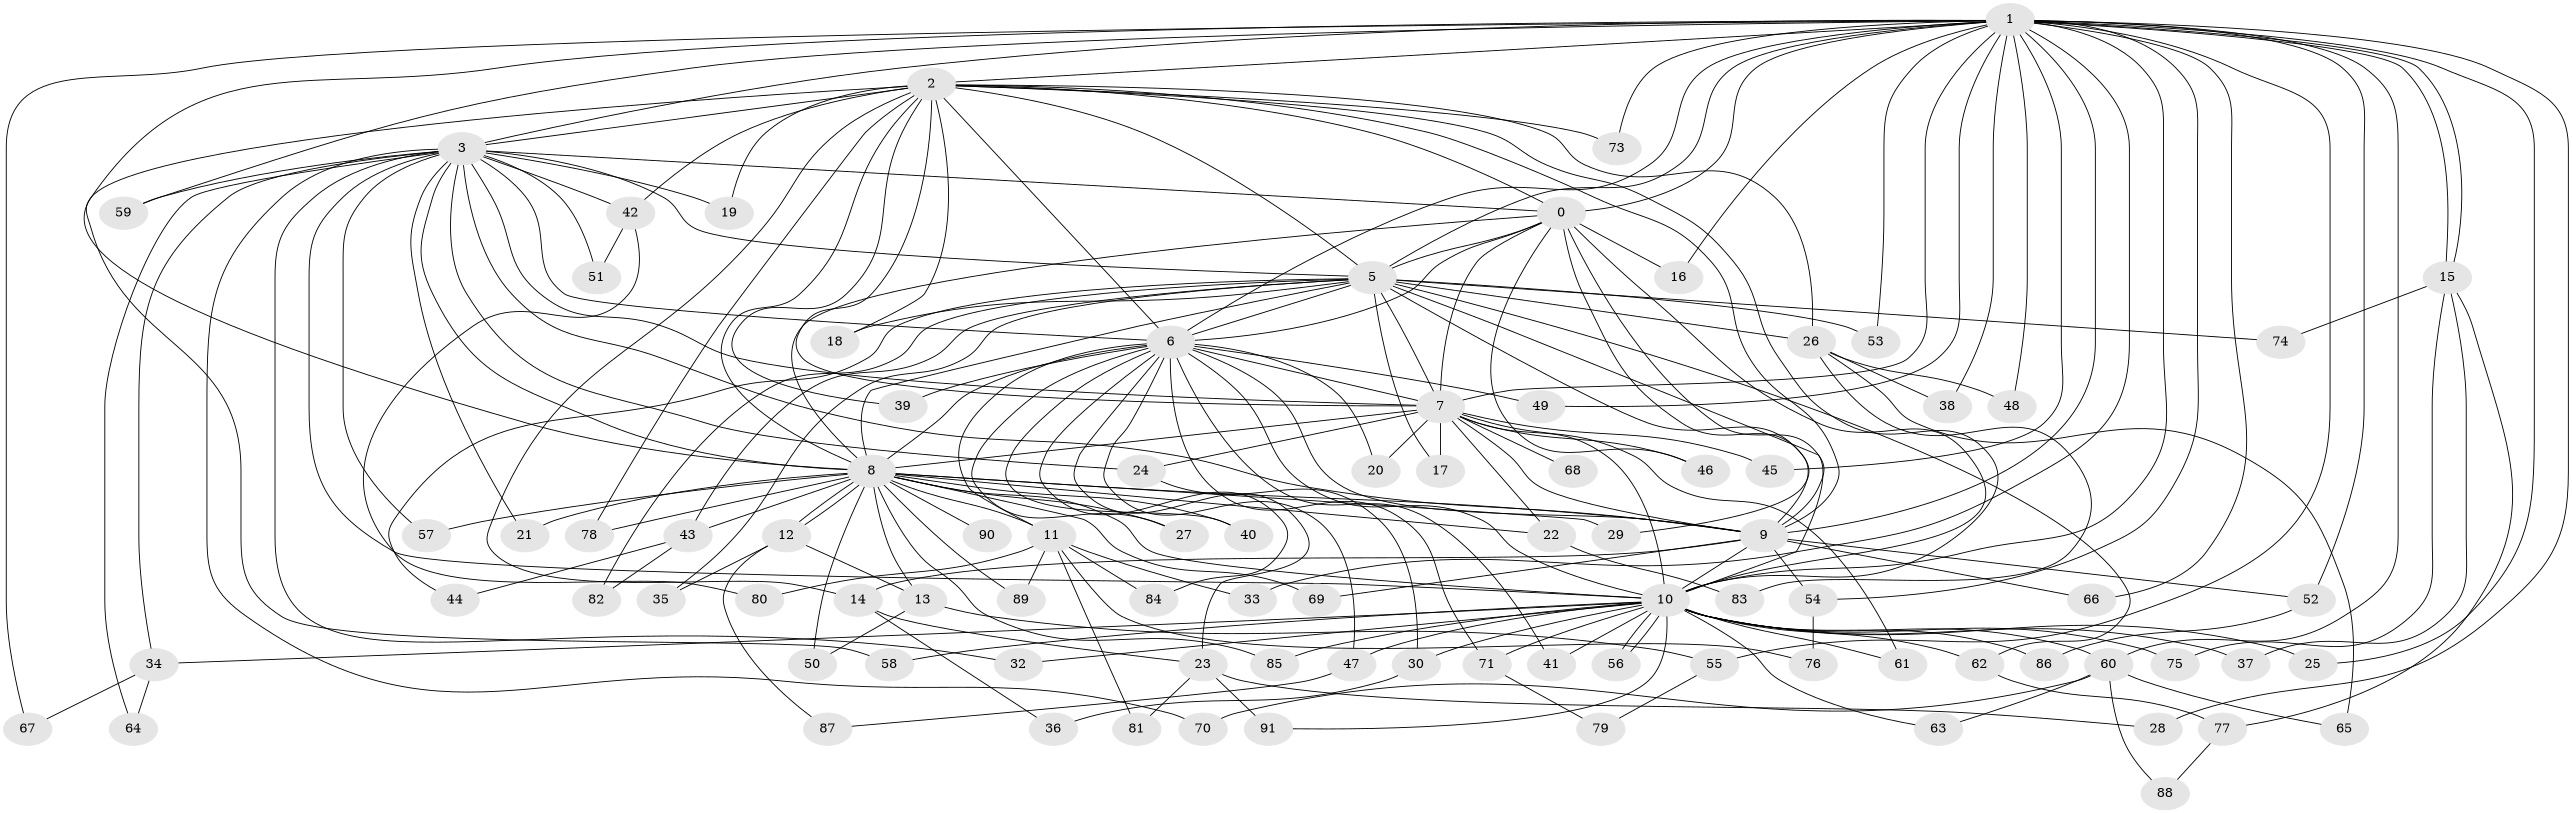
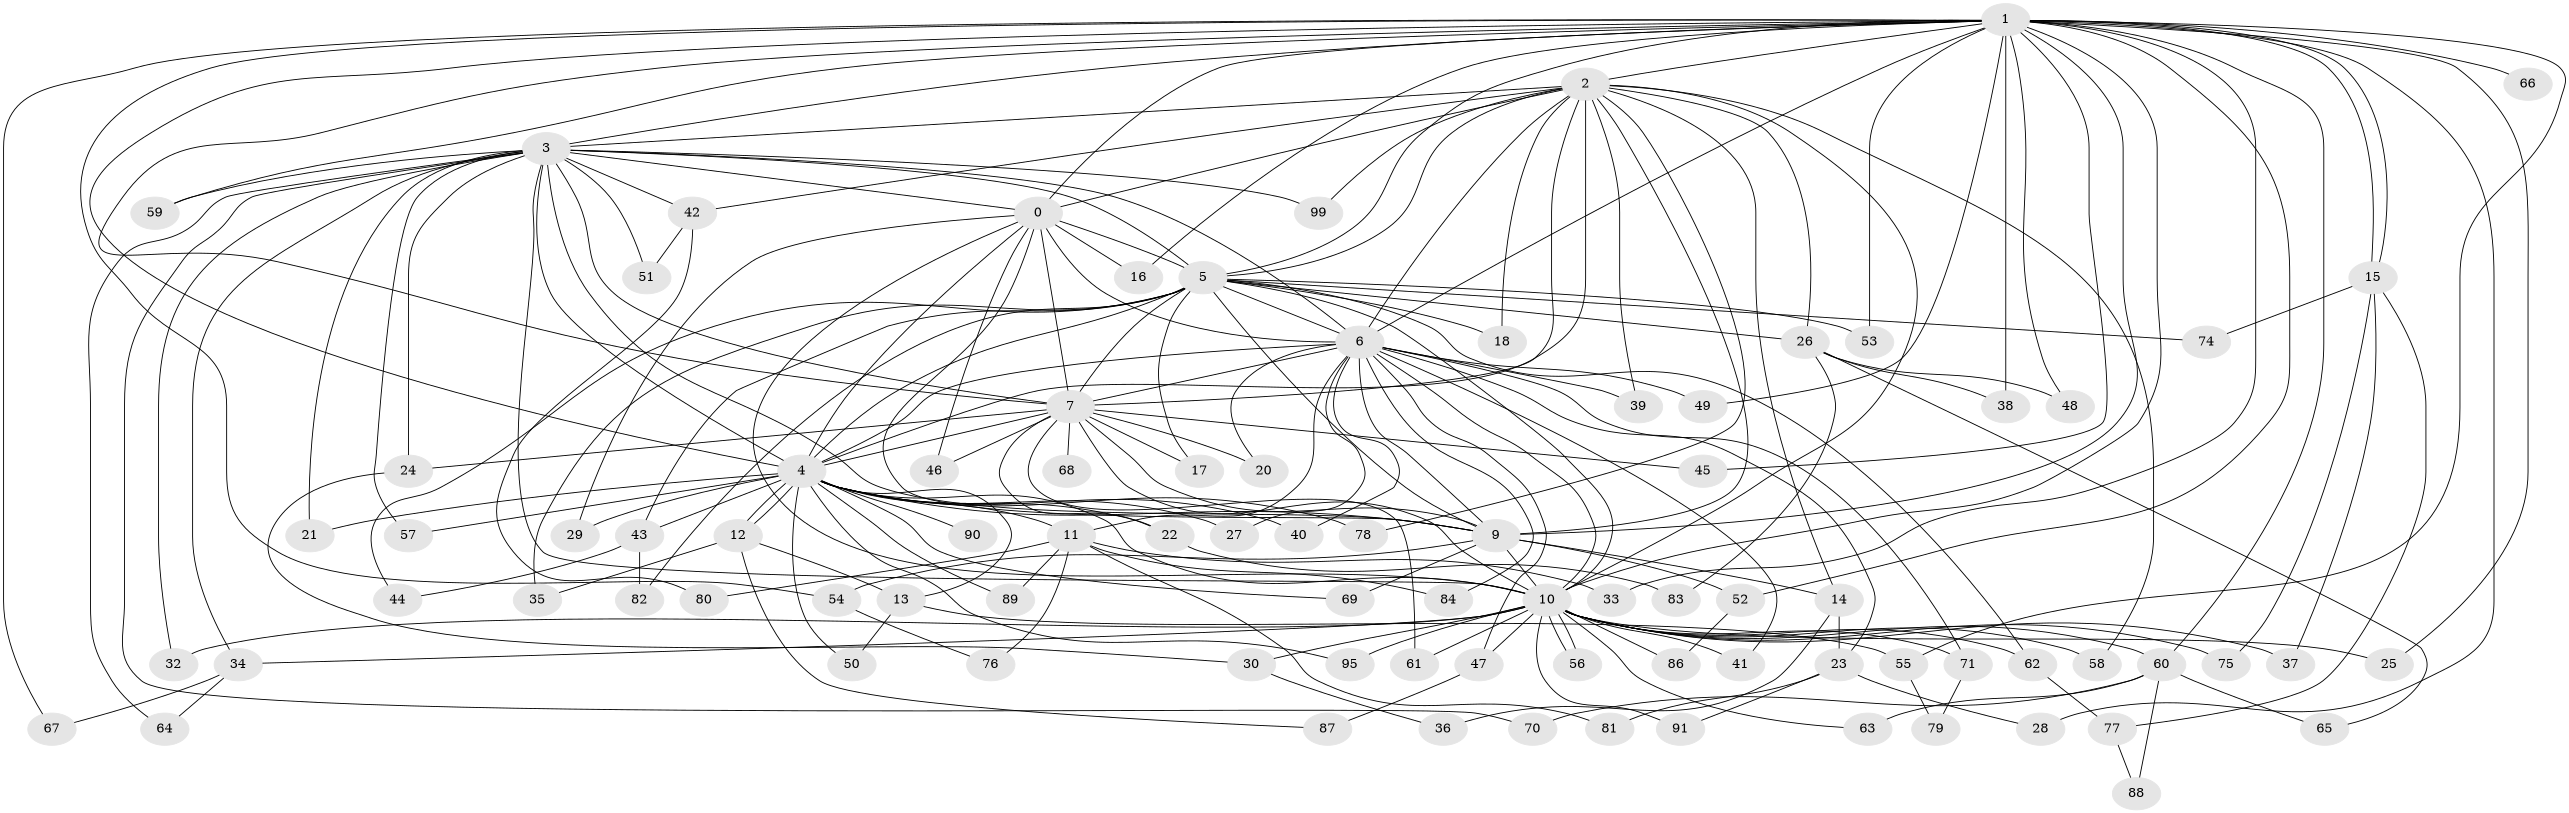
node "73": removed
node "19": label "19" -> "99"
node "8": label "8" -> "4"
edge "9" -- "66": removed
node "85": label "85" -> "95"
